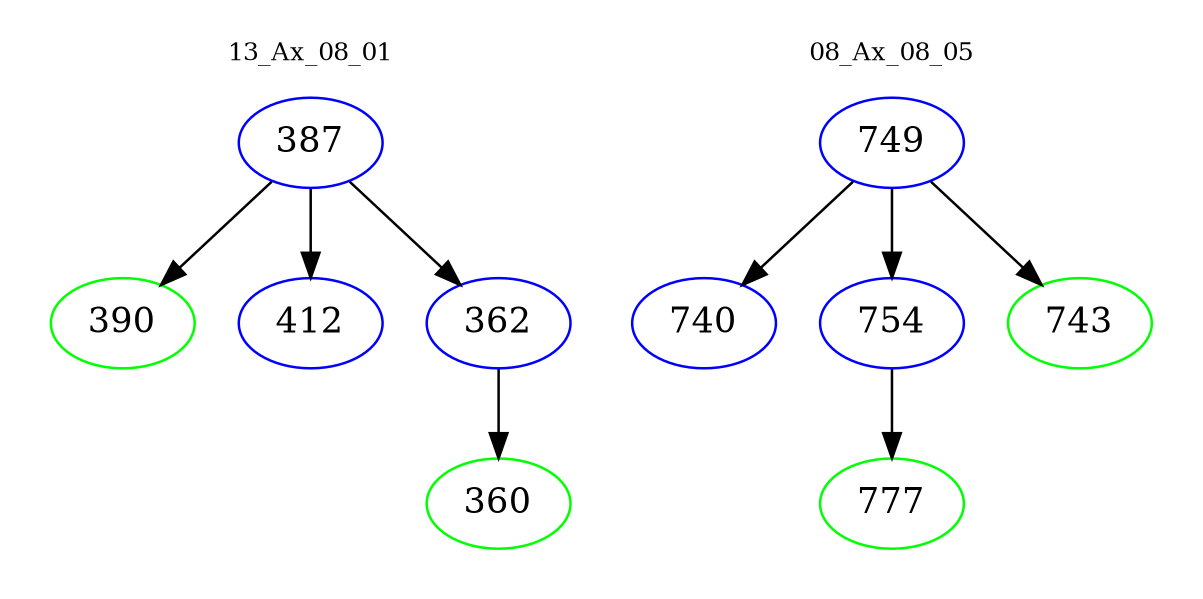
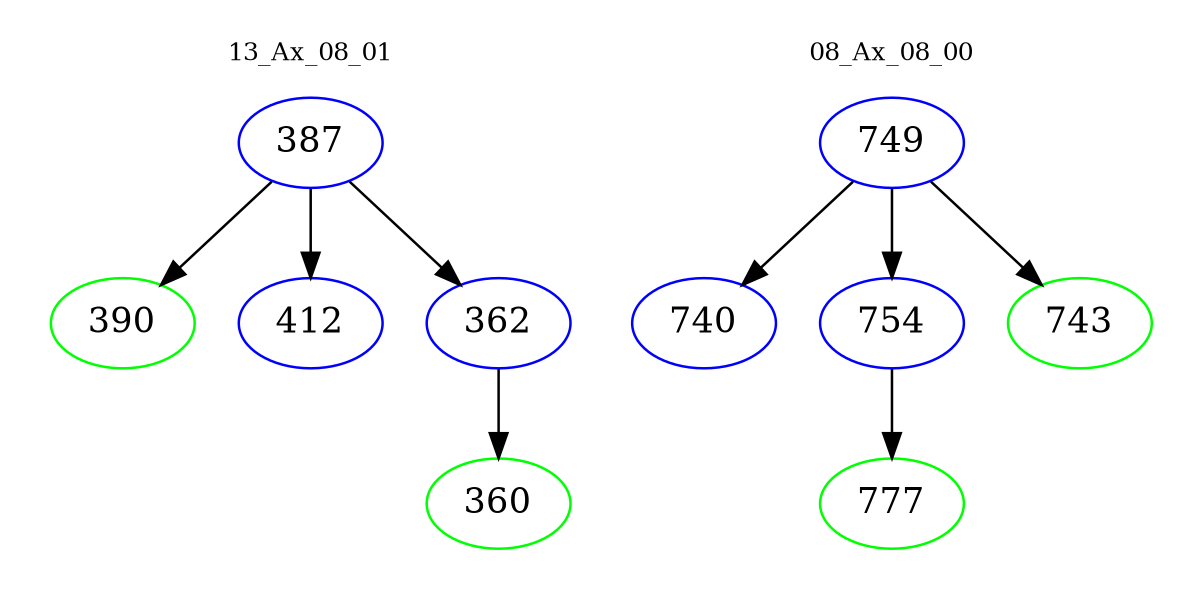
cluster "08_Ax_08_05": label "08_Ax_08_05" -> "08_Ax_08_00"
